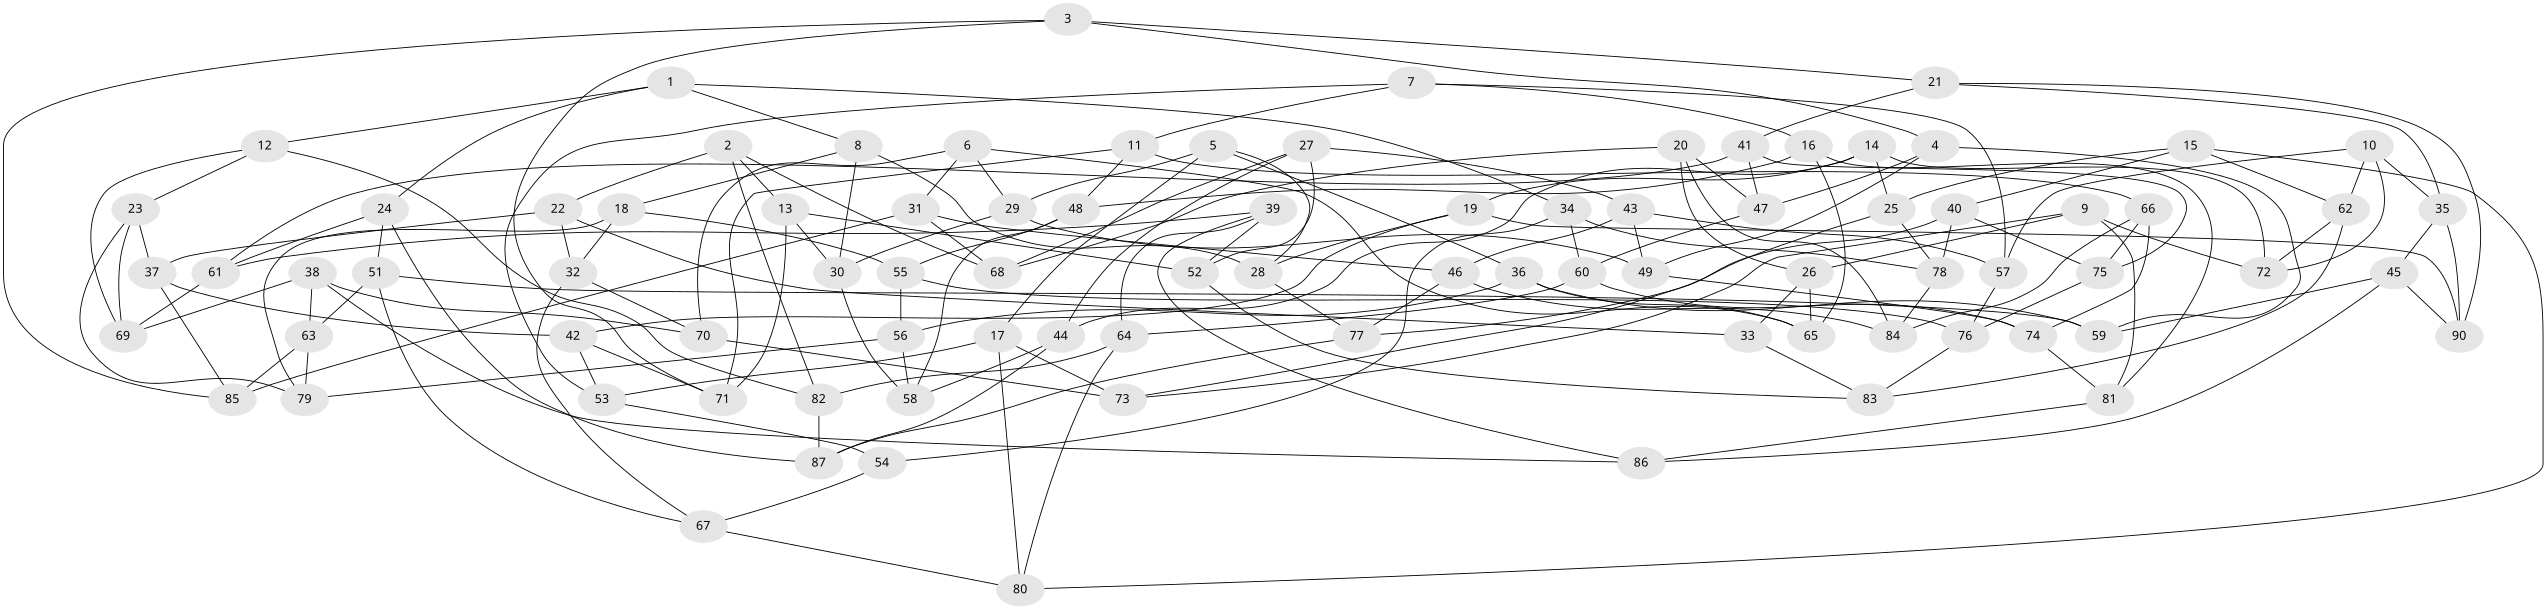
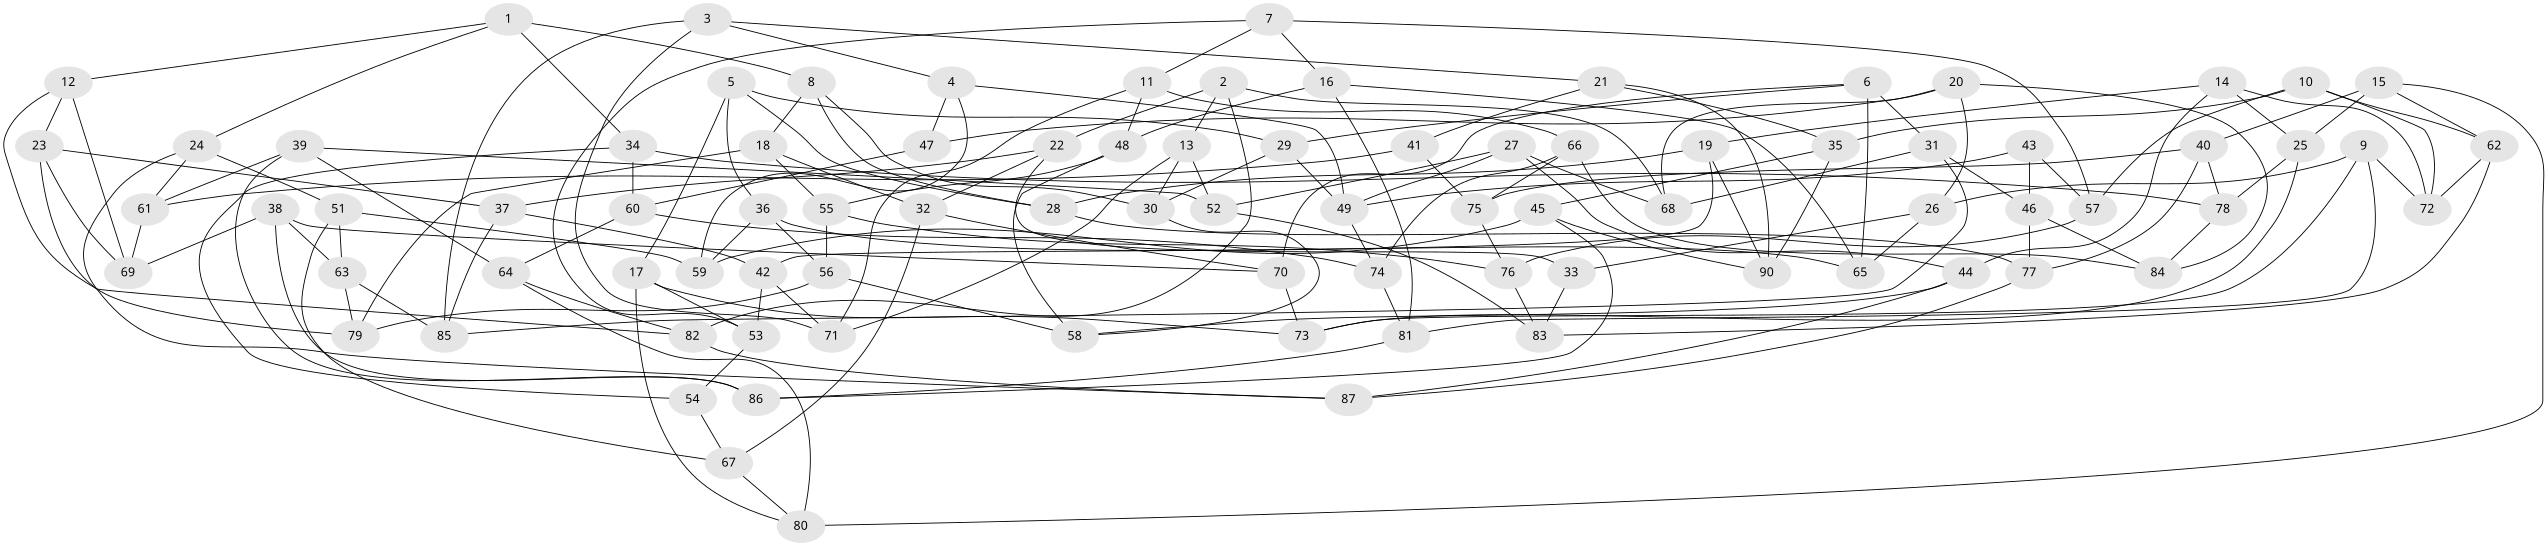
edge "27" -- "43": now "27" -- "49"
edge "41" -- "47": removed
